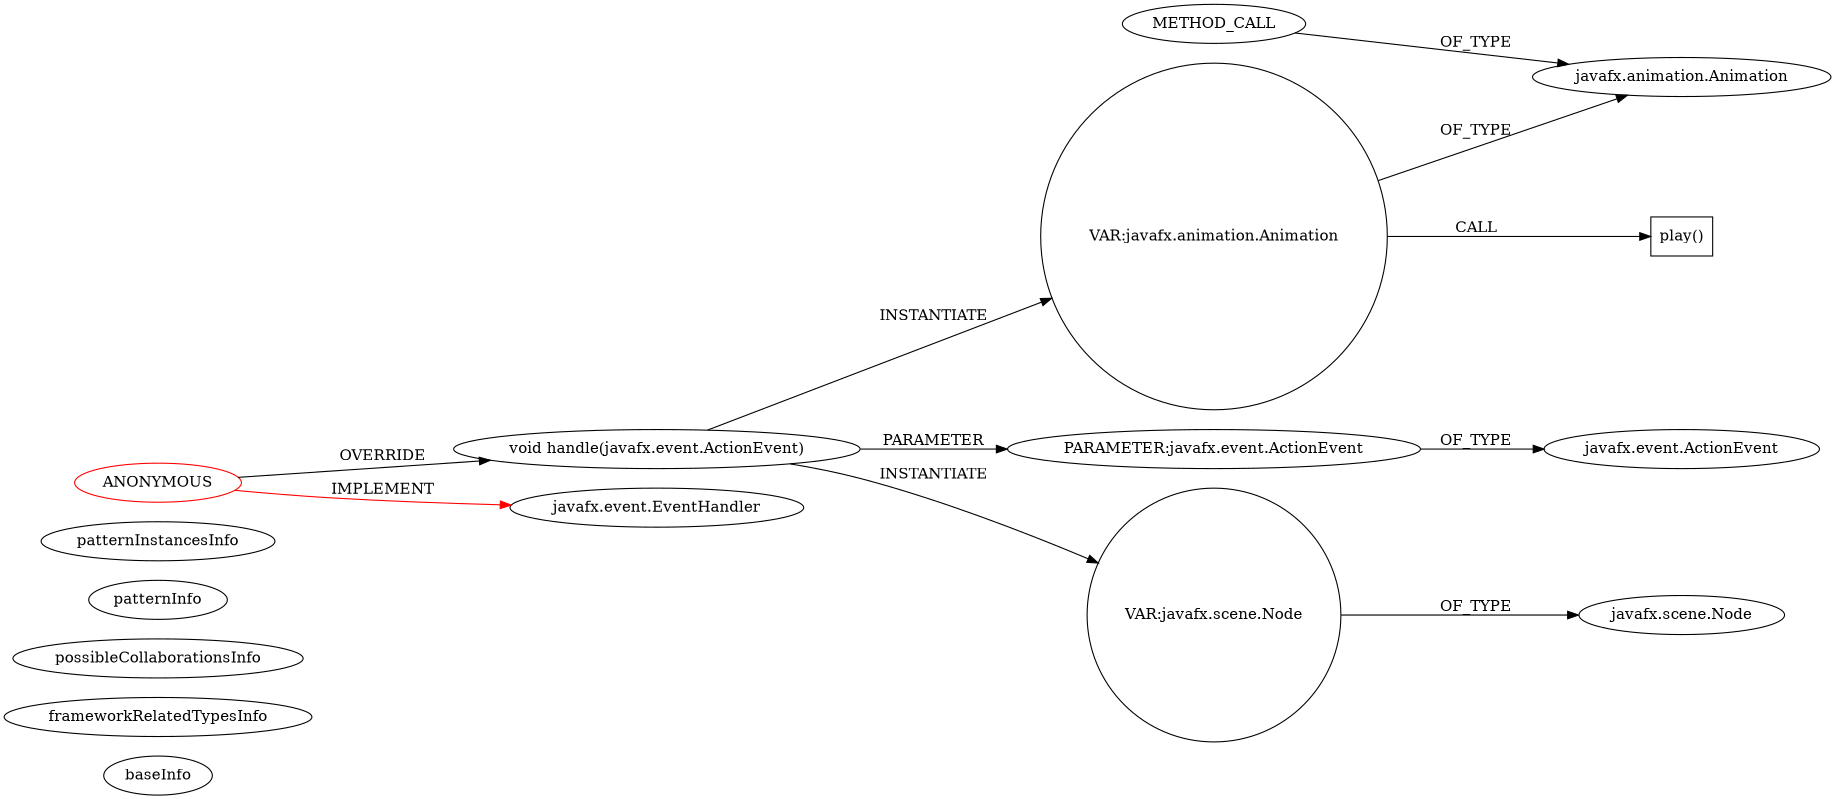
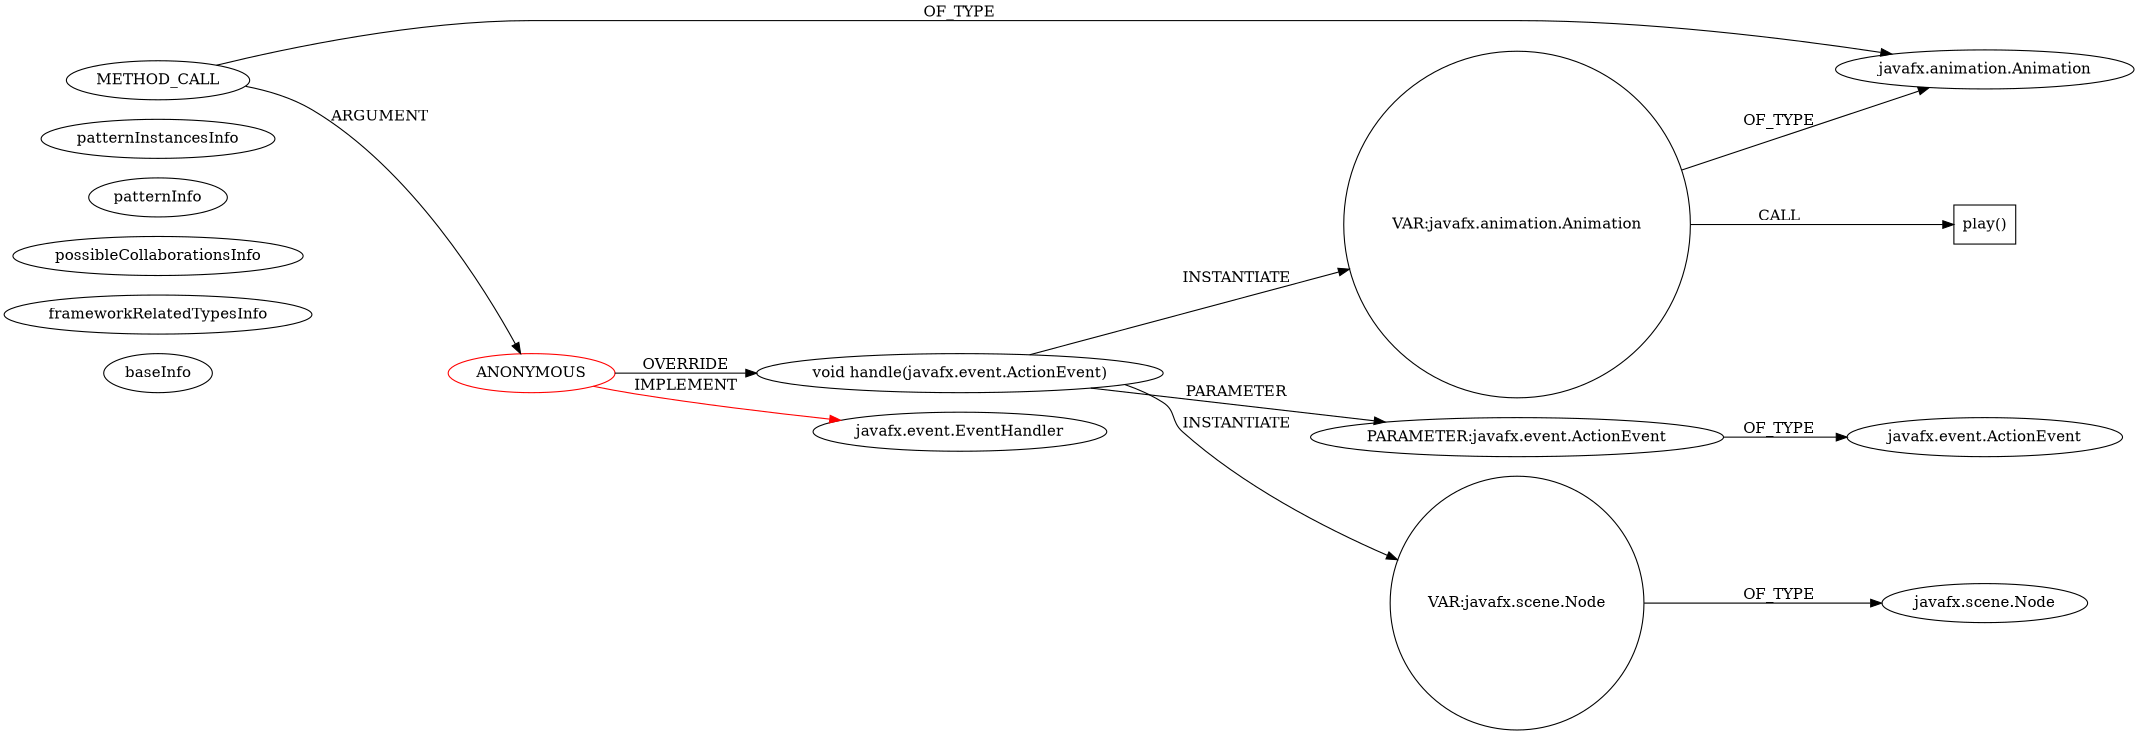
edge "METHOD_CALL" -> "ANONYMOUS": added, label "ARGUMENT"
